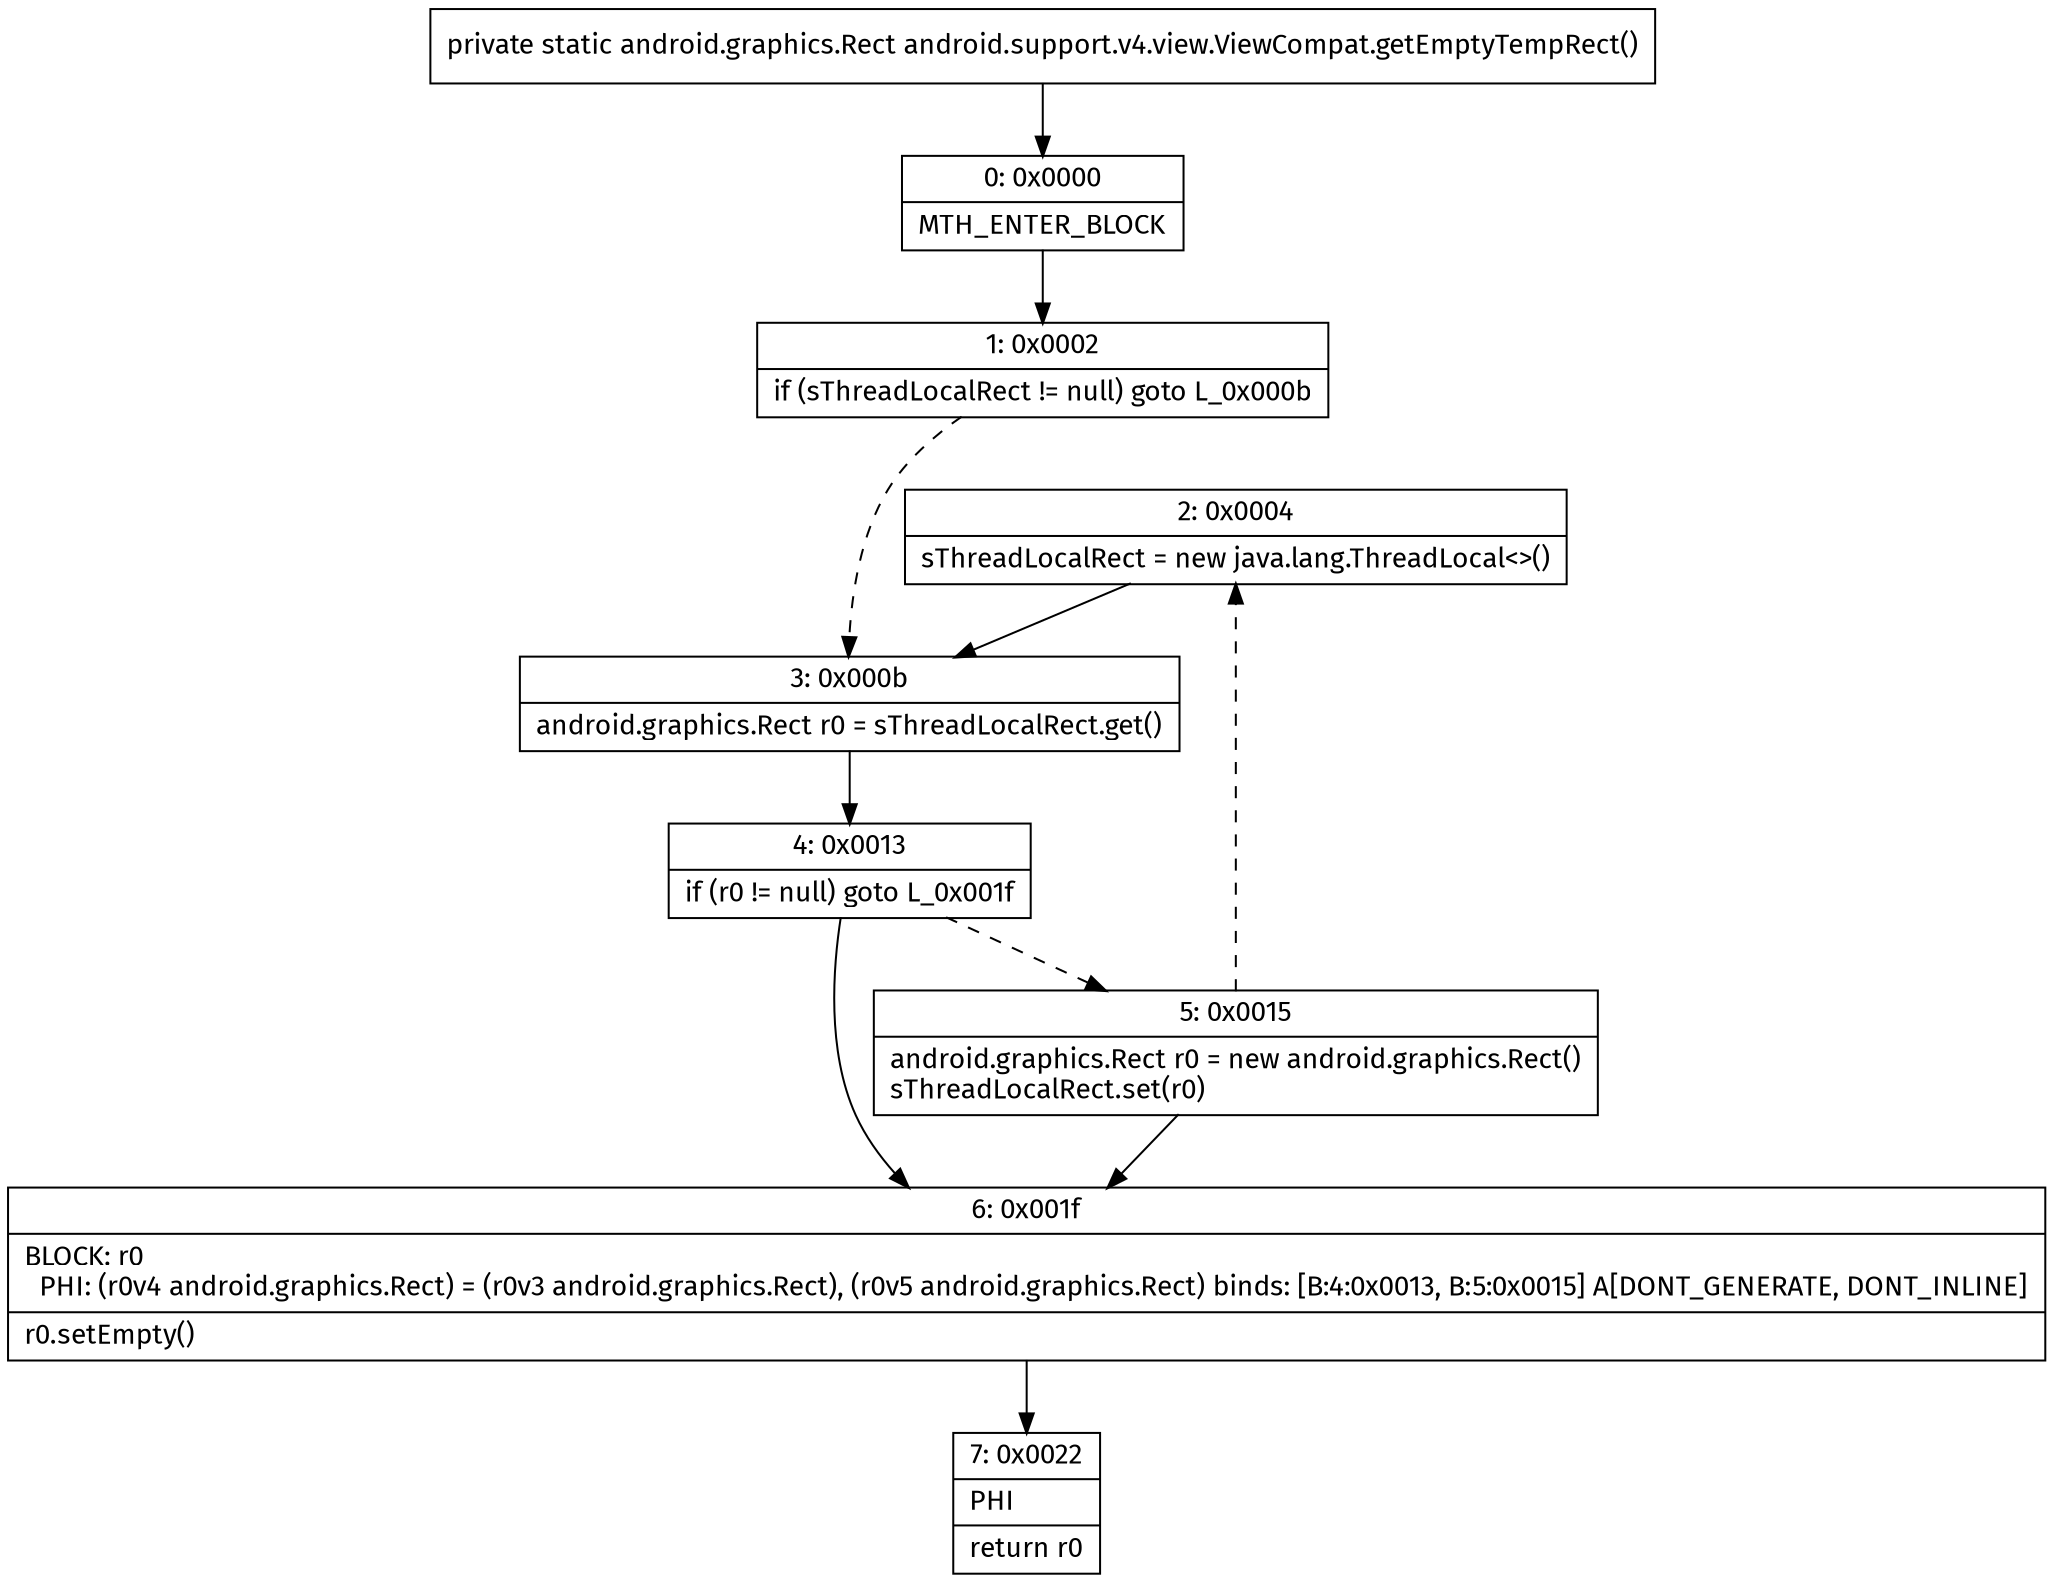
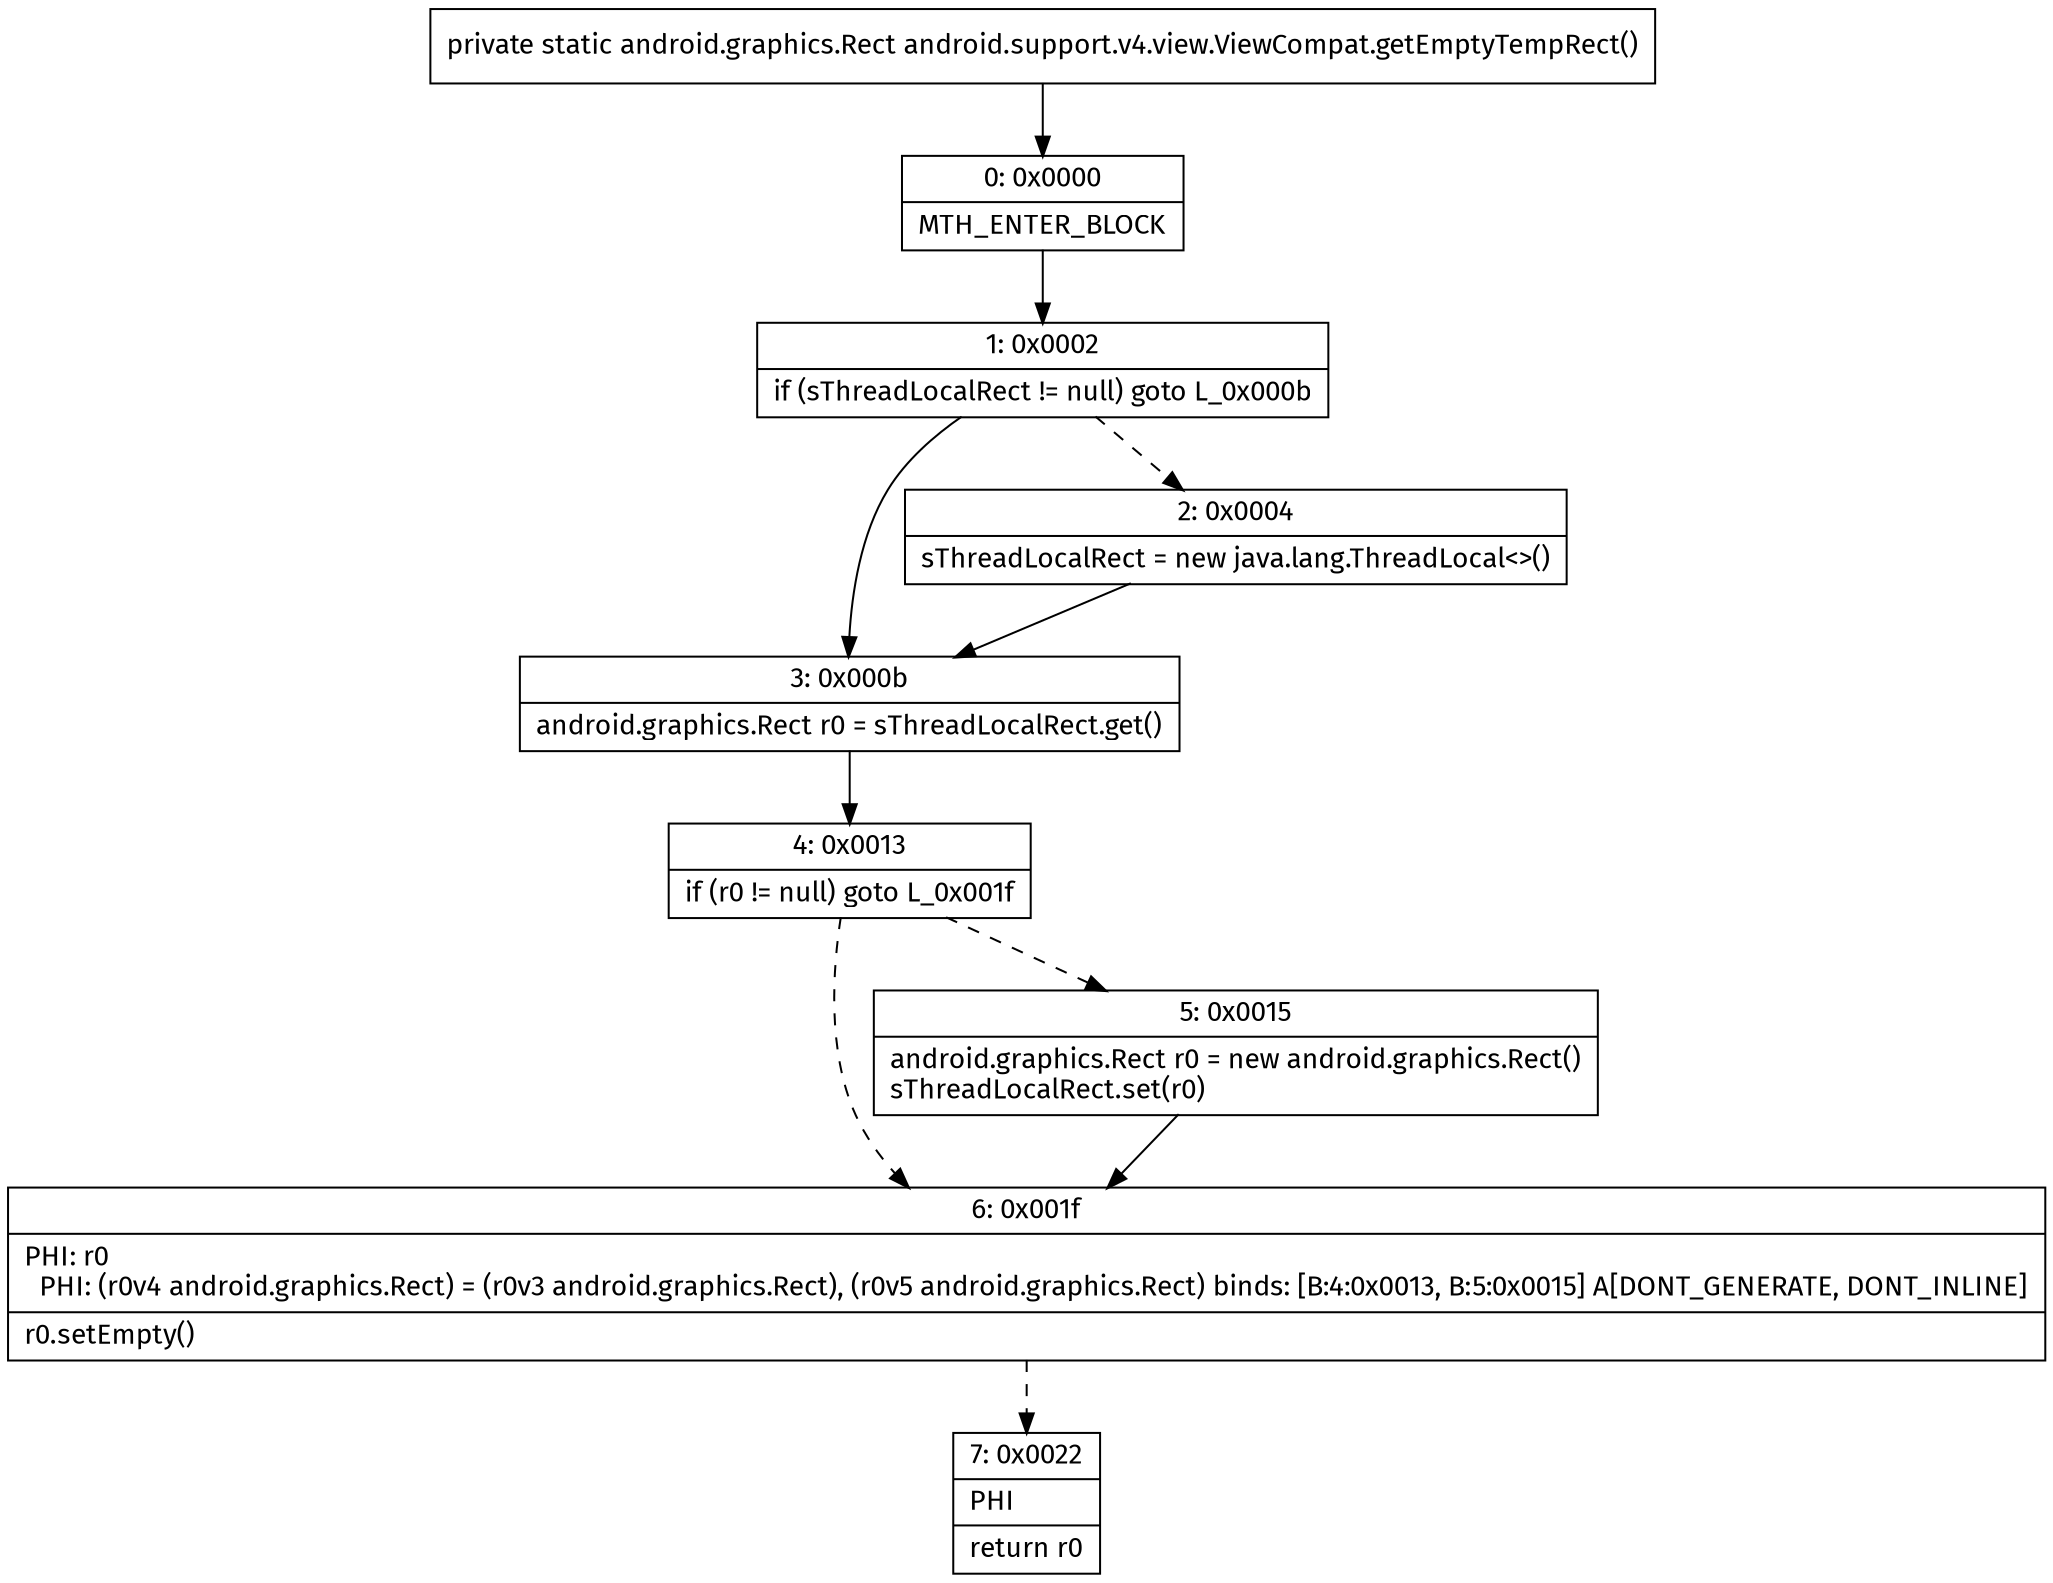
edge "1: 0x0002" -> "3: 0x000b": style dashed -> solid
edge "5: 0x0015" -> "2: 0x0004": now "1: 0x0002" -> "2: 0x0004"
edge "4: 0x0013" -> "6: 0x001f": style solid -> dashed
node "6: 0x001f": text "BLOCK: r0" -> "PHI: r0"
edge "6: 0x001f" -> "7: 0x0022": style solid -> dashed
